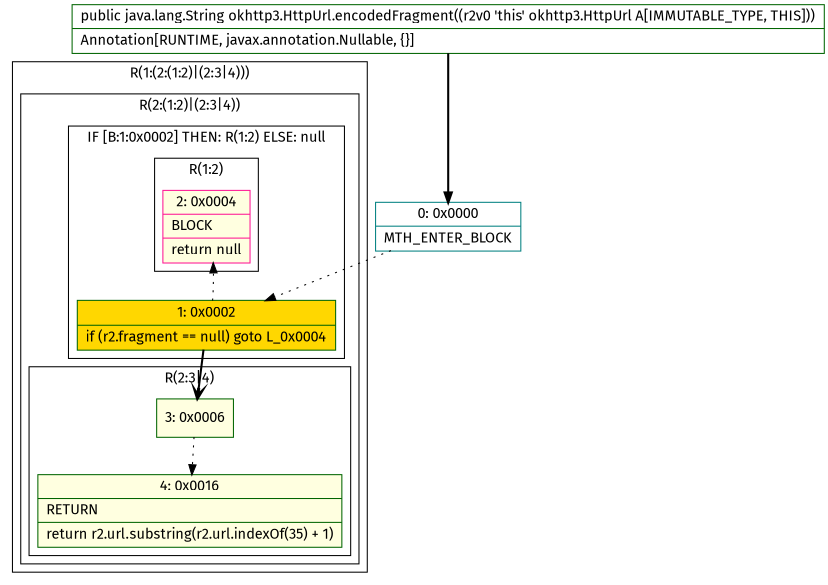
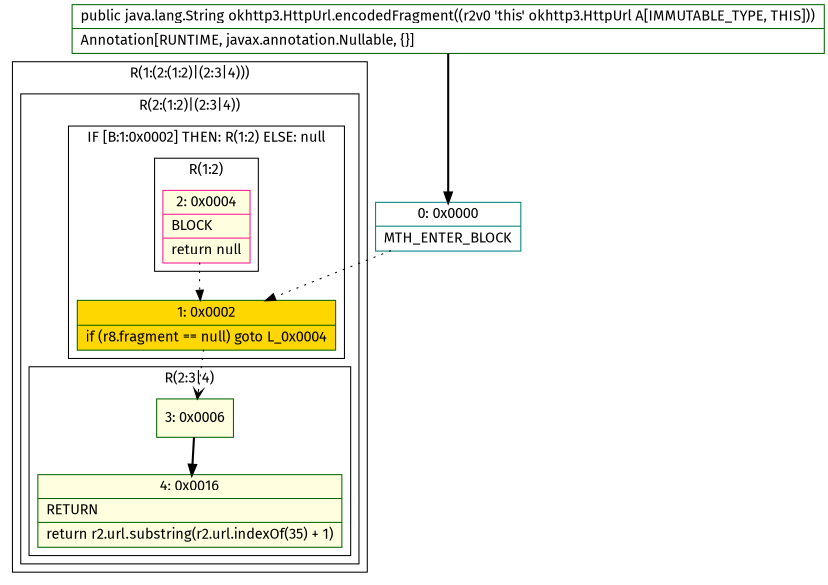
edge "1: 0x0002" -> "2: 0x0004": reversed
node "1: 0x0002": text "if (r2.fragment == null) goto L_0x0004" -> "if (r8.fragment == null) goto L_0x0004"
edge "1: 0x0002" -> "3: 0x0006": style bold -> dotted
edge "3: 0x0006" -> "4: 0x0016": style dotted -> bold
